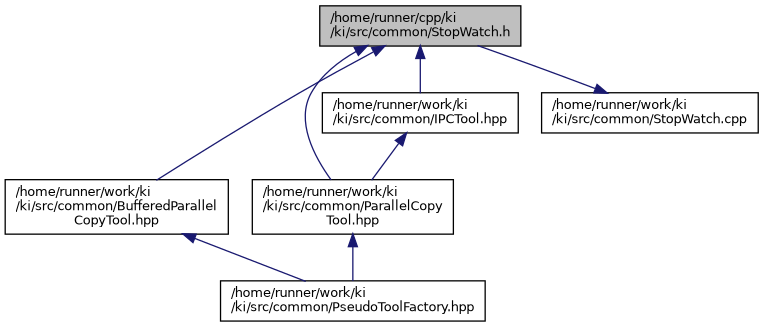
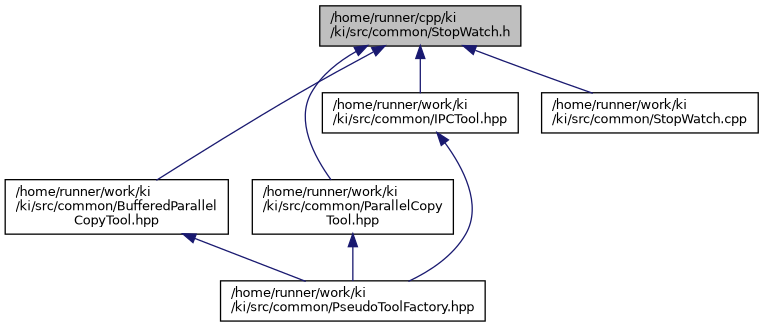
edge "/home/runner/cpp/ki /ki/src/common/StopWatch.h" -> "/home/runner/work/ki /ki/src/common/StopWatch.cpp": reversed
edge "/home/runner/work/ki /ki/src/common/ParallelCopy Tool.hpp" -> "/home/runner/work/ki /ki/src/common/IPCTool.hpp": now "/home/runner/work/ki /ki/src/common/PseudoToolFactory.hpp" -> "/home/runner/work/ki /ki/src/common/IPCTool.hpp"
